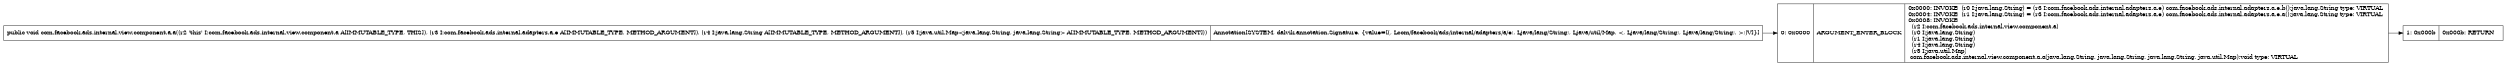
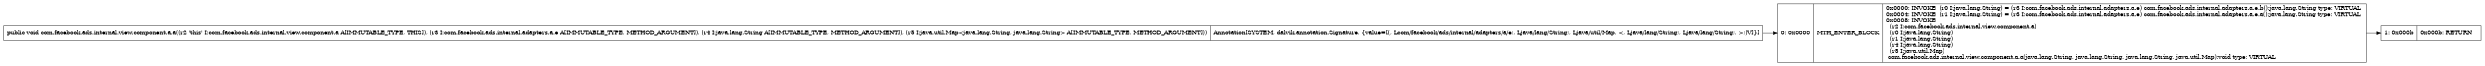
node "0: 0x0000": text "ARGUMENT_ENTER_BLOCK" -> "MTH_ENTER_BLOCK"
